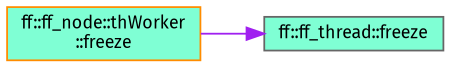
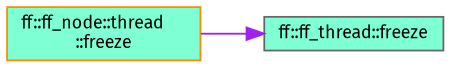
node "ff::ff_node::thWorker ::freeze": label "ff::ff_node::thWorker ::freeze" -> "ff::ff_node::thread ::freeze"
